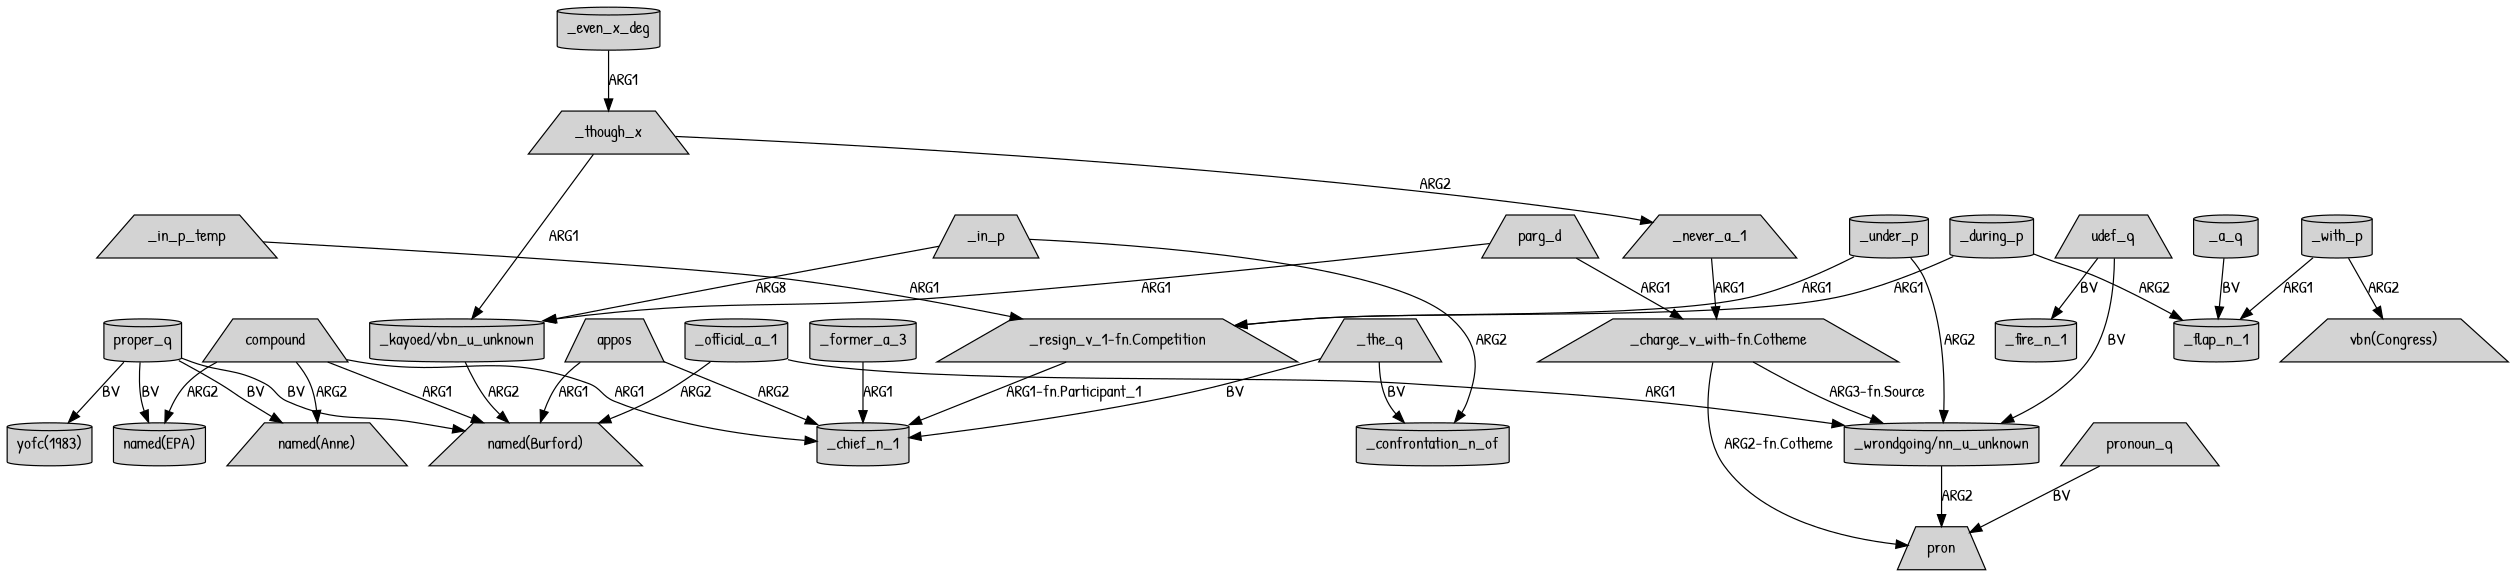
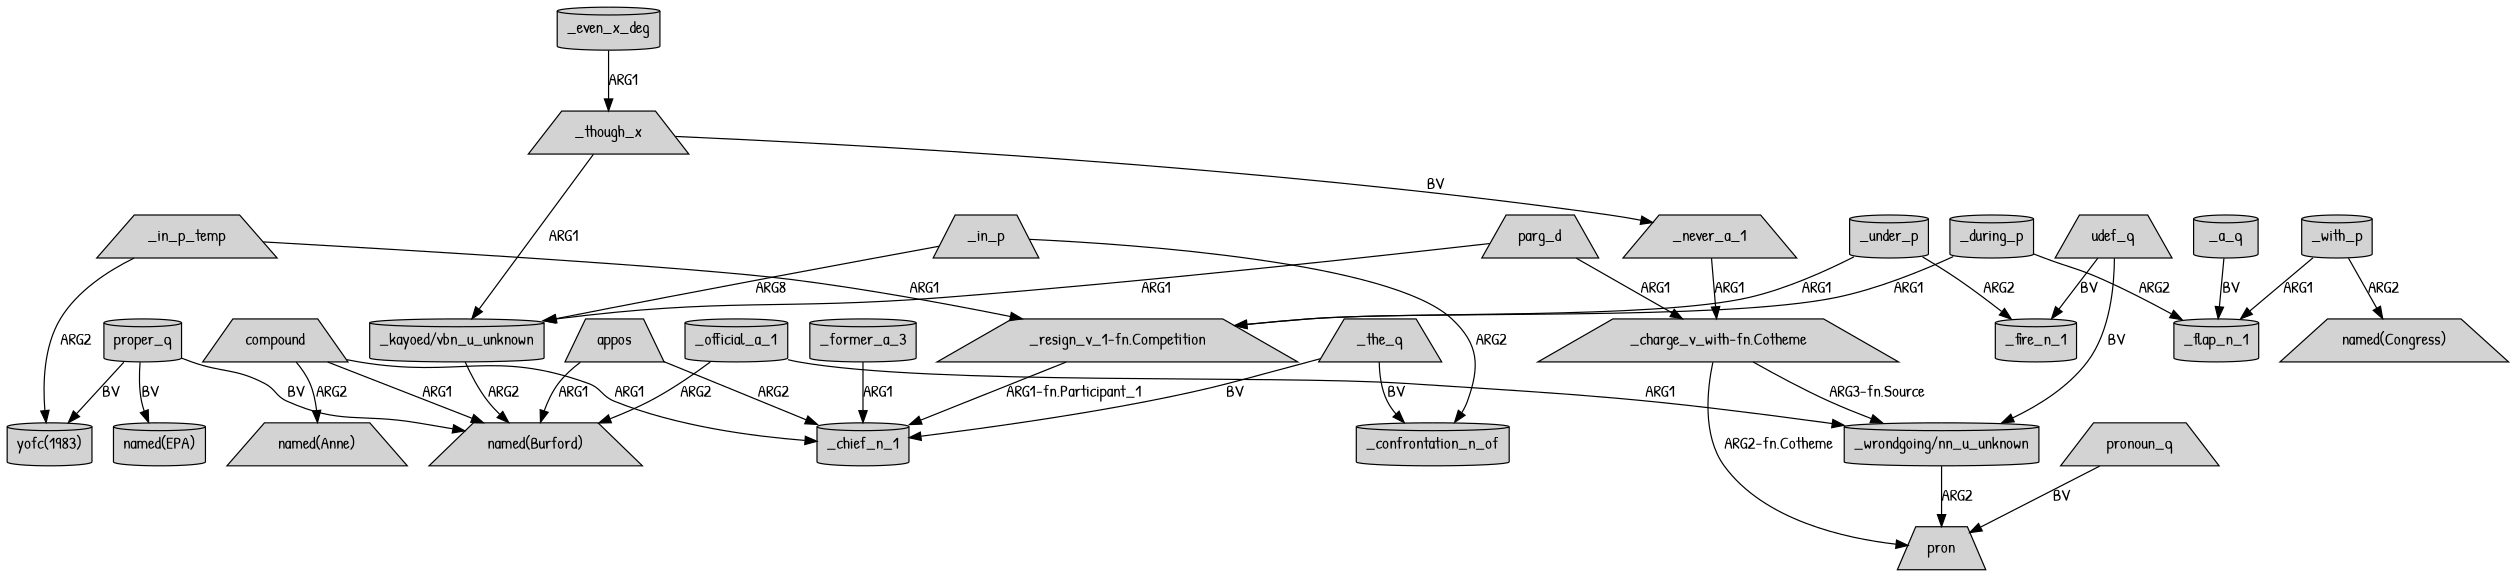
edge "_though_x" -> "_never_a_1": label "ARG2" -> "BV"
edge "_in_p_temp" -> "yofc(1983)": added, label "ARG2"
edge "_under_p" -> "_wrondgoing/nn_u_unknown": now "_under_p" -> "_fire_n_1"
node "vbn(Congress)": label "vbn(Congress)" -> "named(Congress)"
edge "compound" -> "named(EPA)": removed, label "ARG2"
edge "proper_q" -> "named(Anne)": removed, label "BV"
